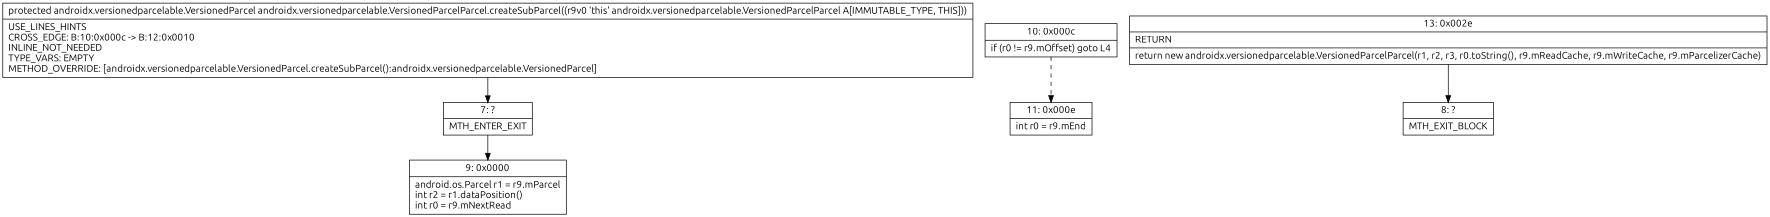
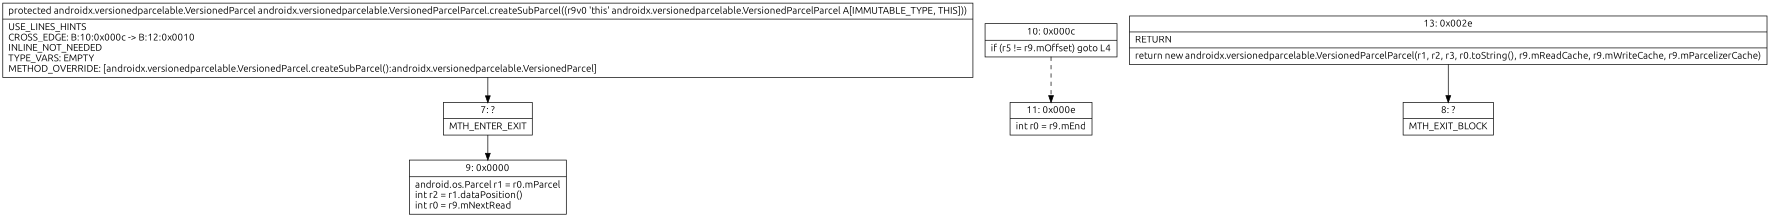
node "10: 0x000c": text "if (r0 != r9.mOffset) goto L4" -> "if (r5 != r9.mOffset) goto L4"
node "9: 0x0000": text "android.os.Parcel r1 = r9.mParcel" -> "android.os.Parcel r1 = r0.mParcel"
